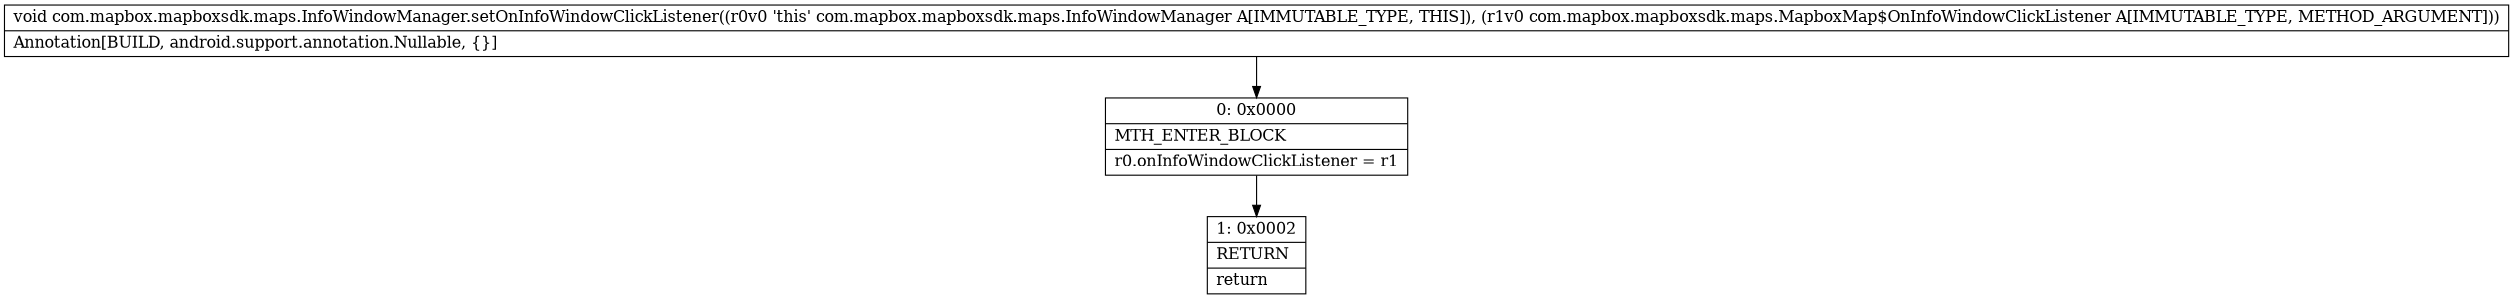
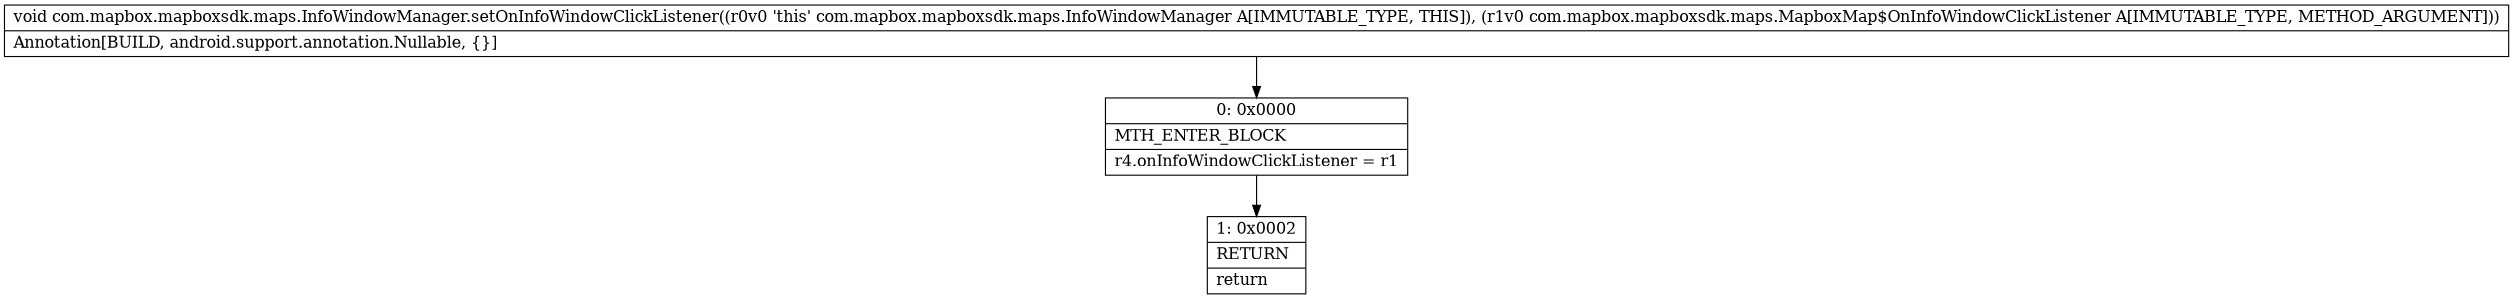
node "0: 0x0000": text "r0.onInfoWindowClickListener = r1" -> "r4.onInfoWindowClickListener = r1"
